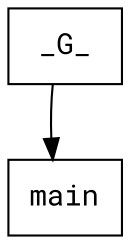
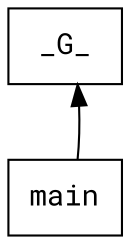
edge "_G_" -> "main": reversed
